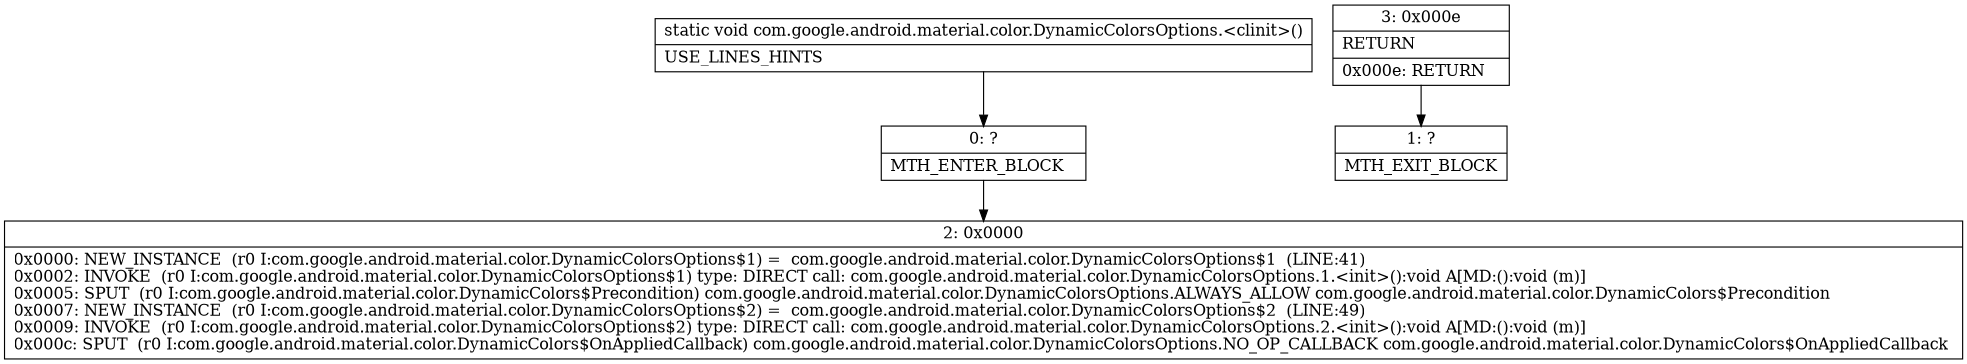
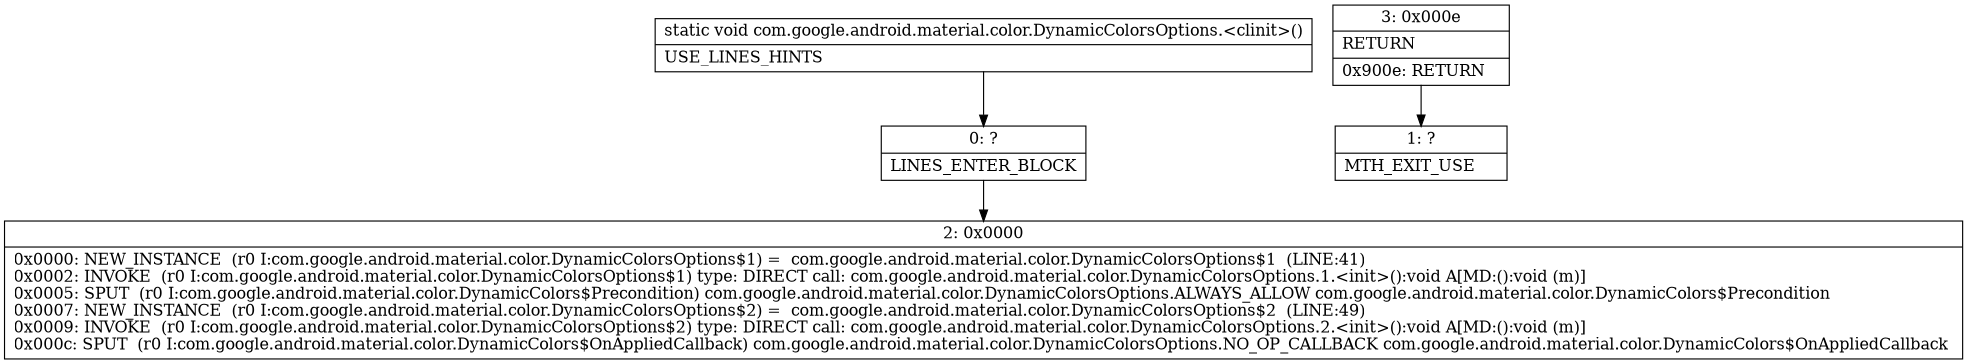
node "3: 0x000e": text "0x000e: RETURN" -> "0x900e: RETURN"
node "0: ?": text "MTH_ENTER_BLOCK" -> "LINES_ENTER_BLOCK"
node "1: ?": text "MTH_EXIT_BLOCK" -> "MTH_EXIT_USE"
